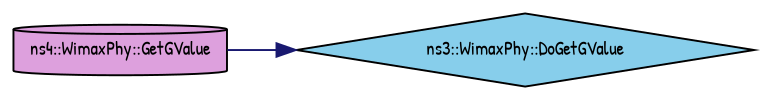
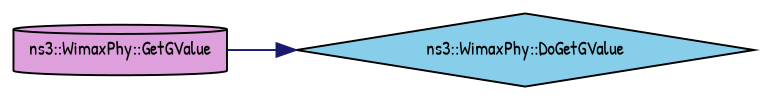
node "ns4::WimaxPhy::GetGValue": label "ns4::WimaxPhy::GetGValue" -> "ns3::WimaxPhy::GetGValue"
